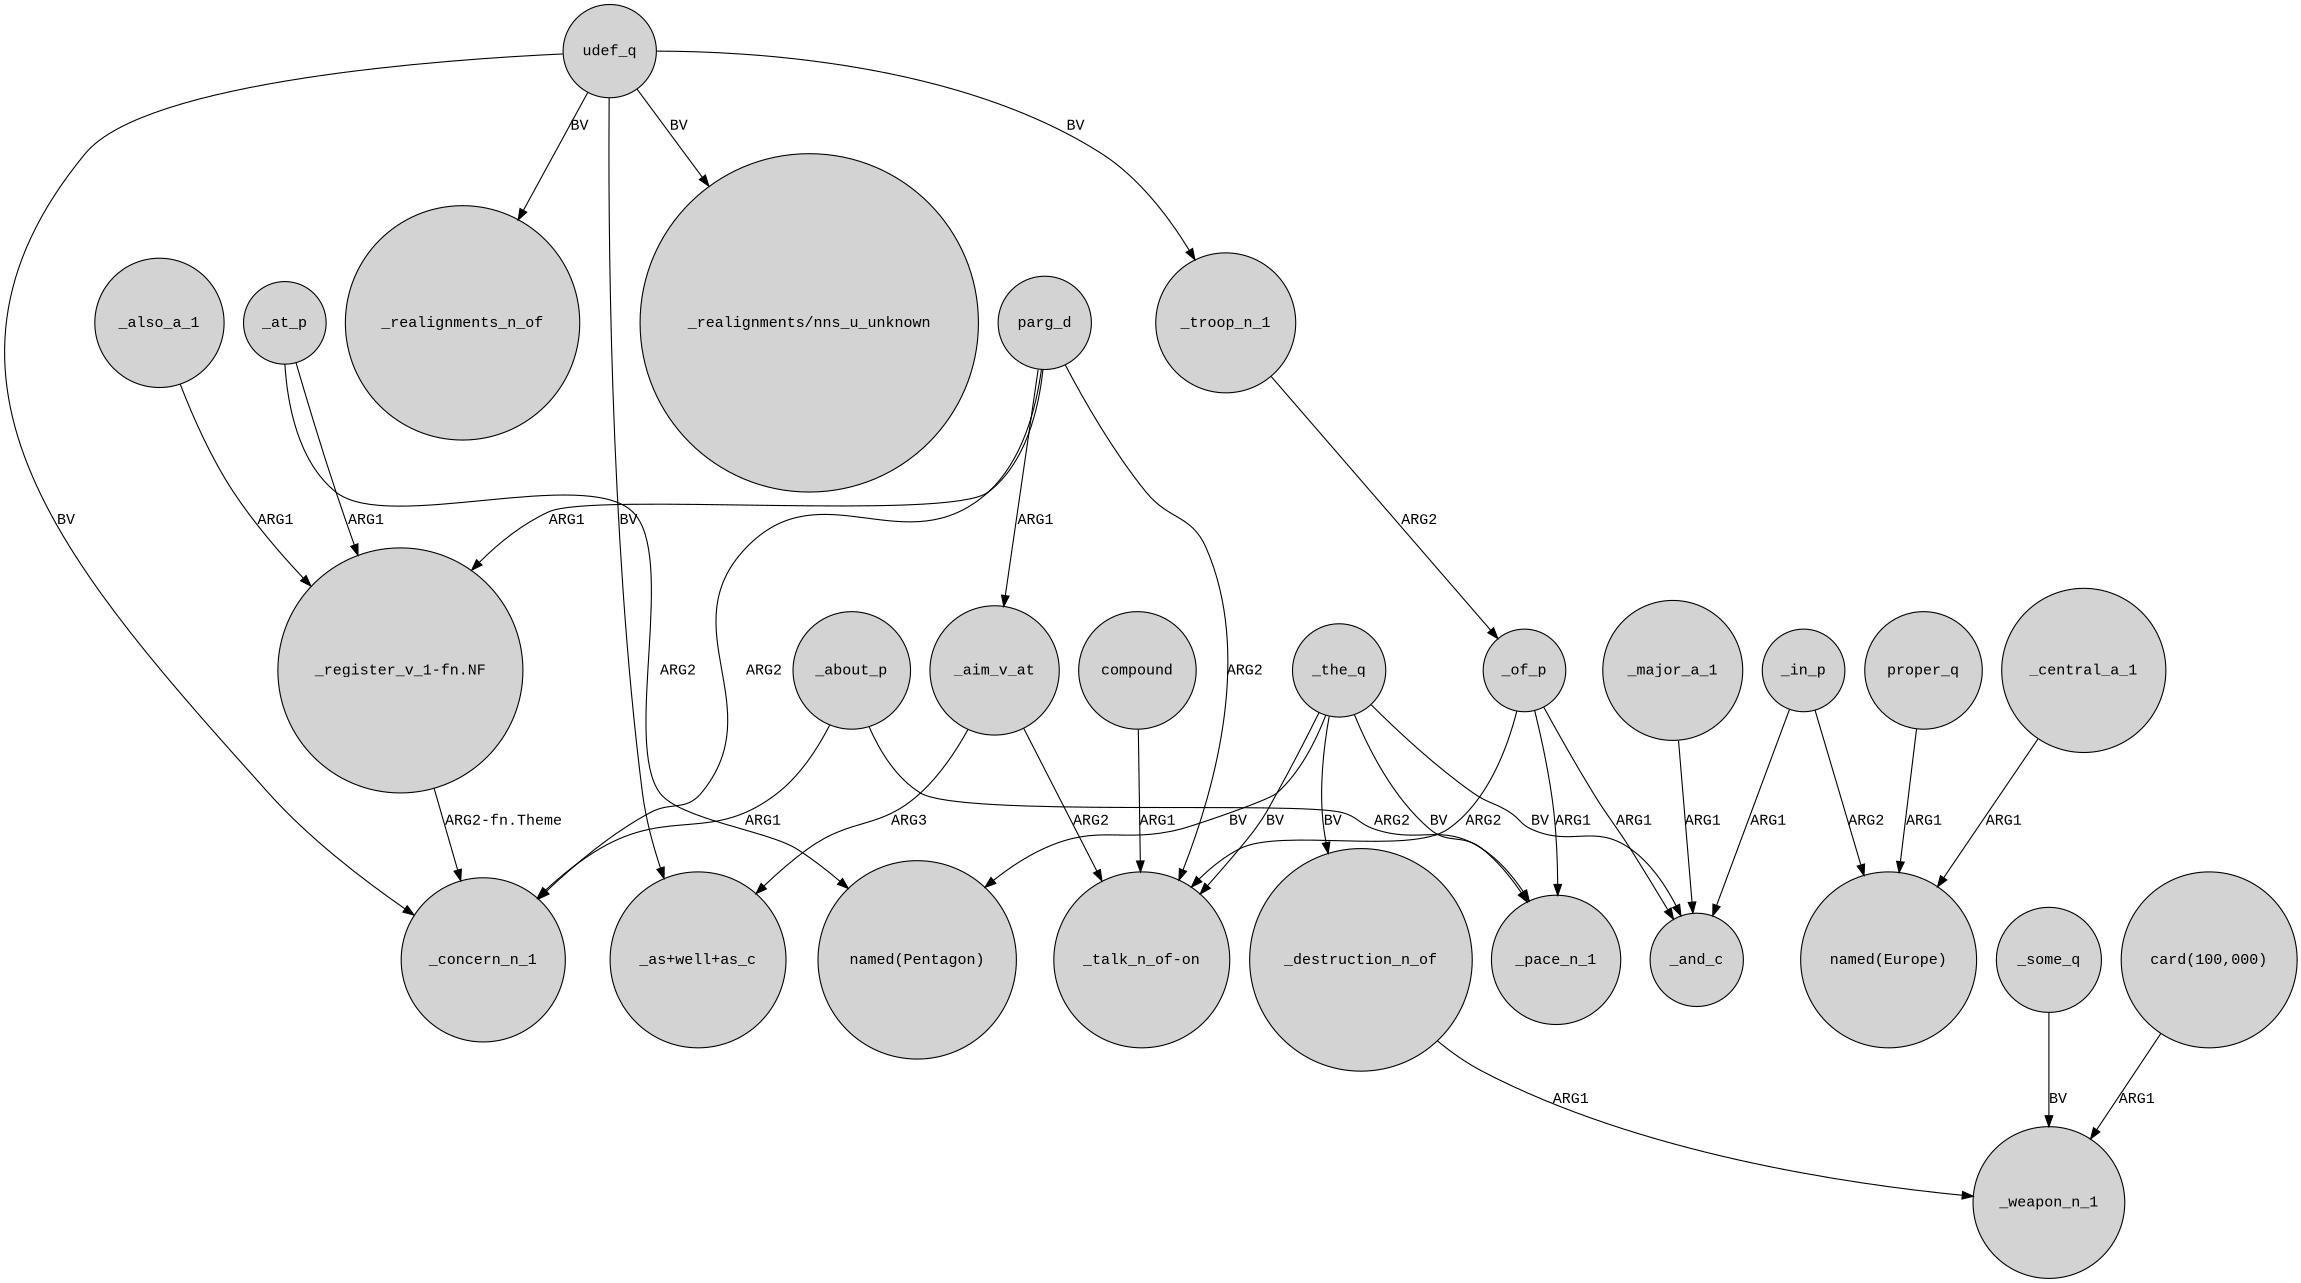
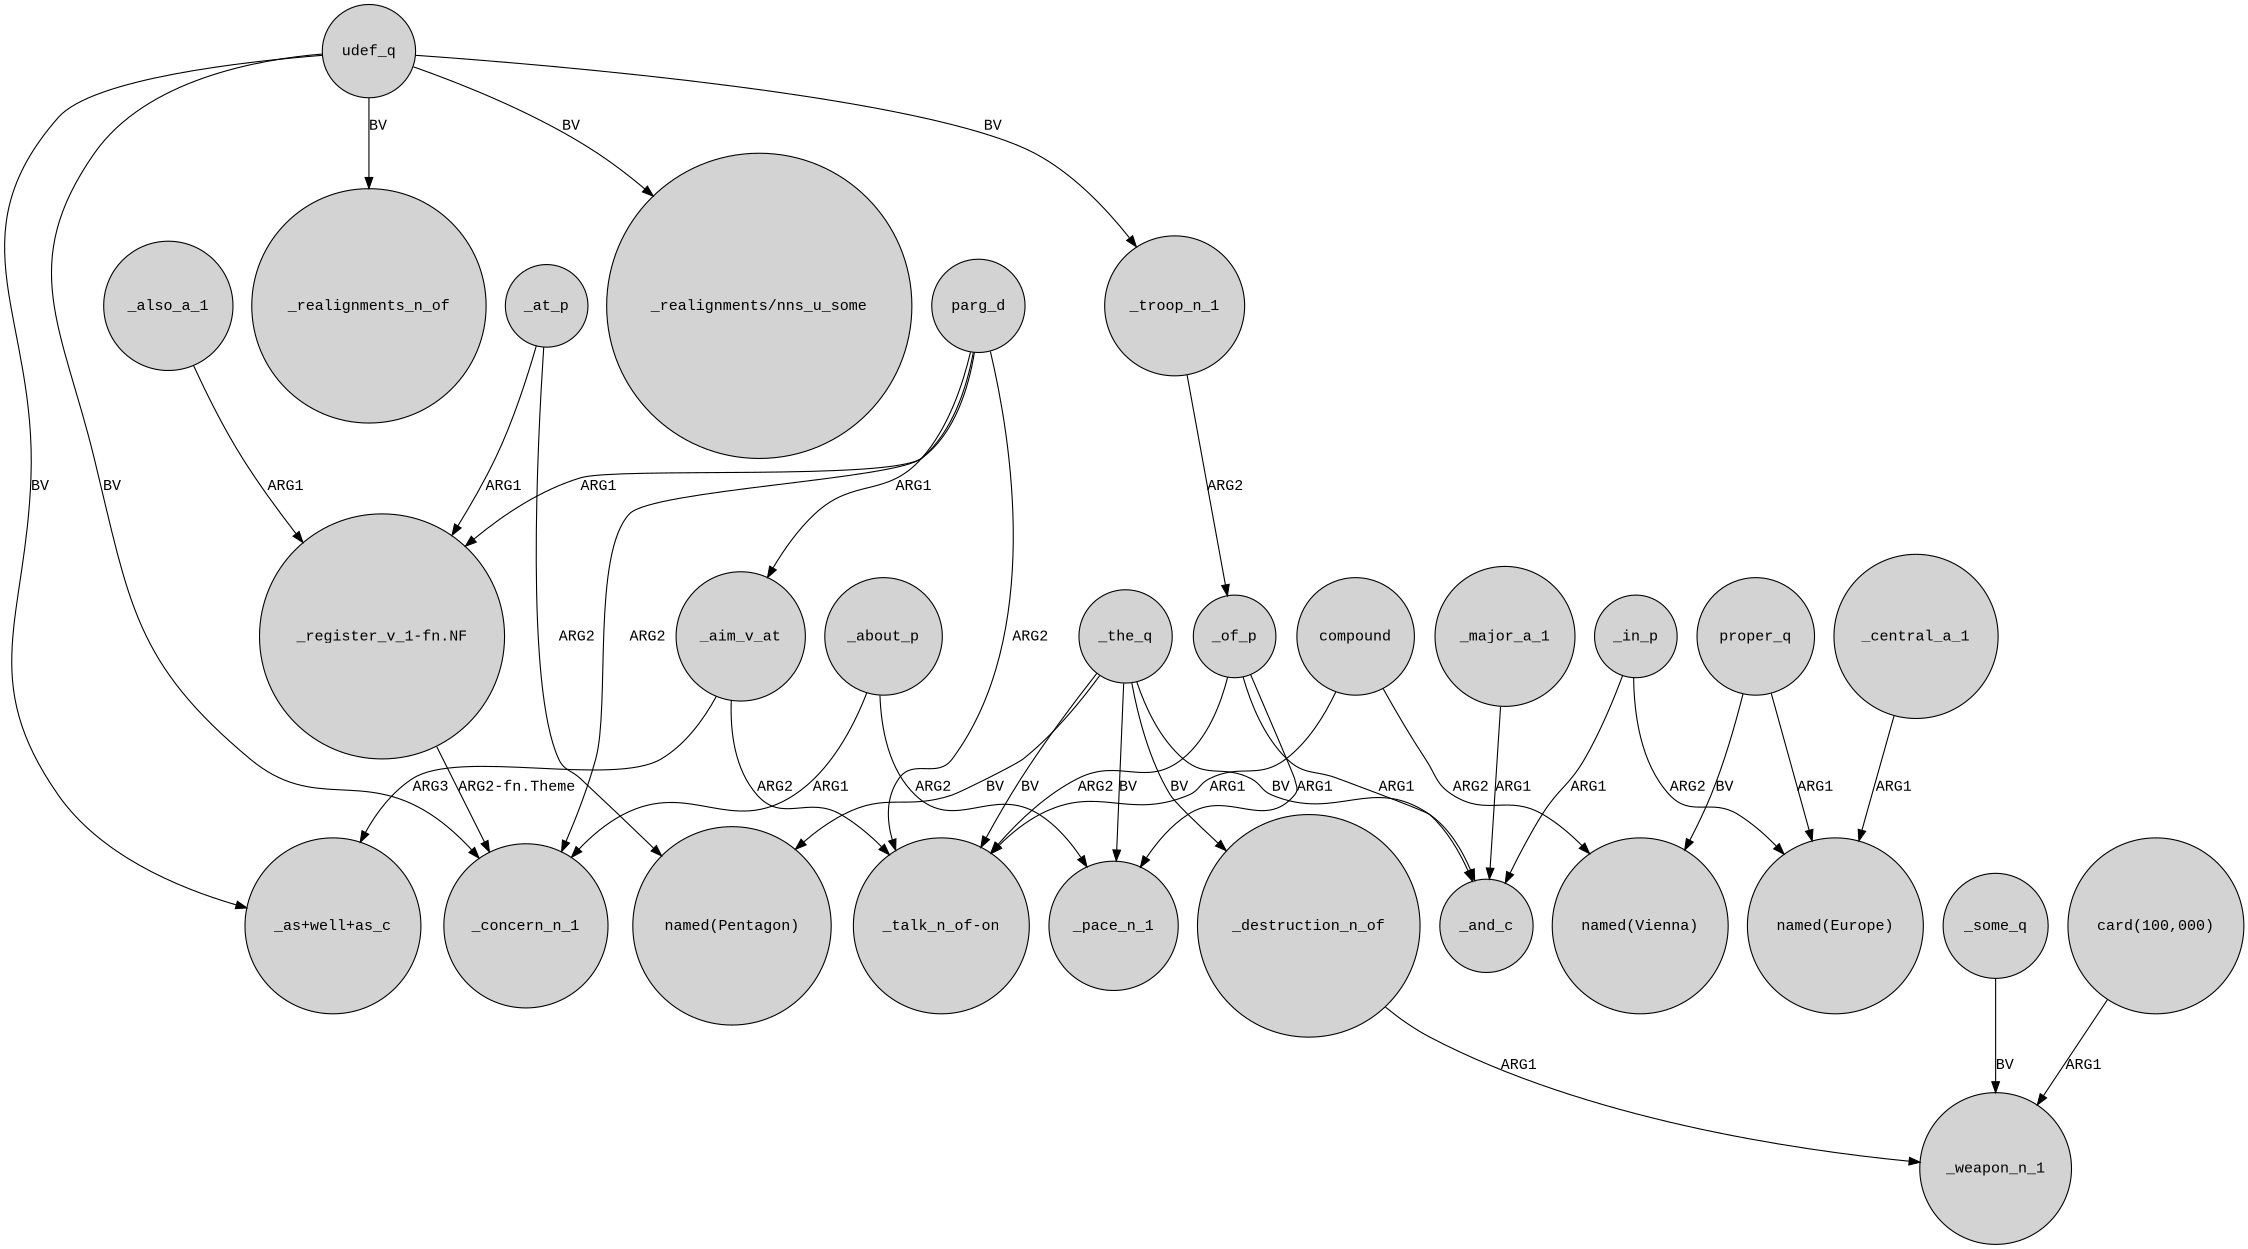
node "_realignments/nns_u_unknown": label "_realignments/nns_u_unknown" -> "_realignments/nns_u_some"
node "named(Vienna)": added
